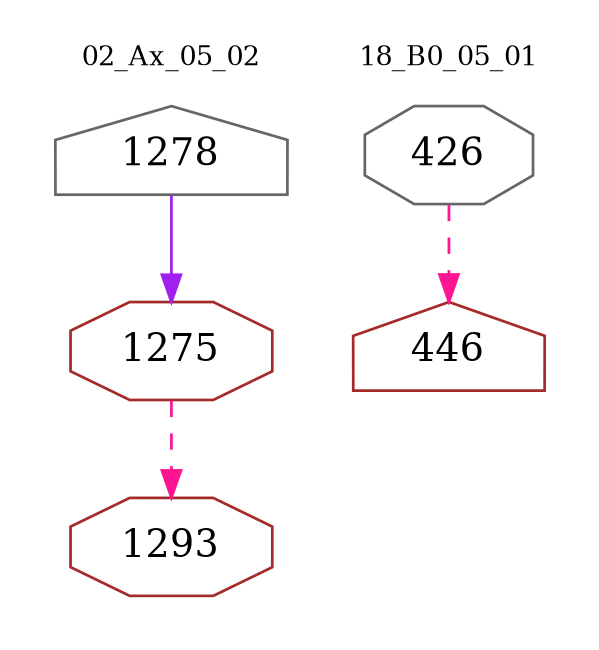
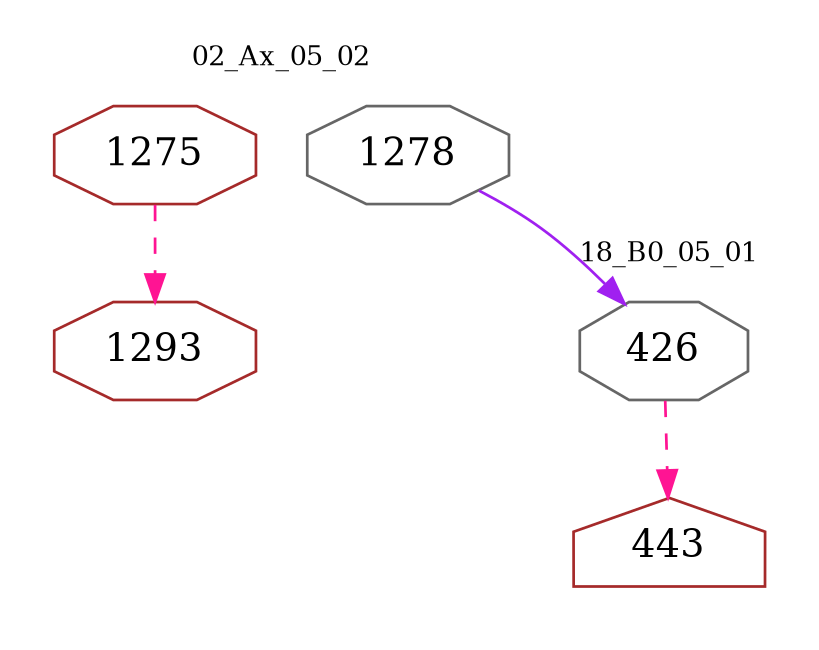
node "1278": shape house -> octagon
edge "1278" -> "1275": now "1278" -> "426"
node "446": label "446" -> "443"
